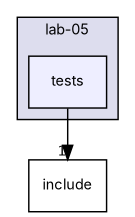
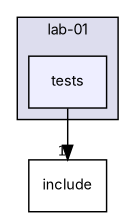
cluster "lab-05": label "lab-05" -> "lab-01"
